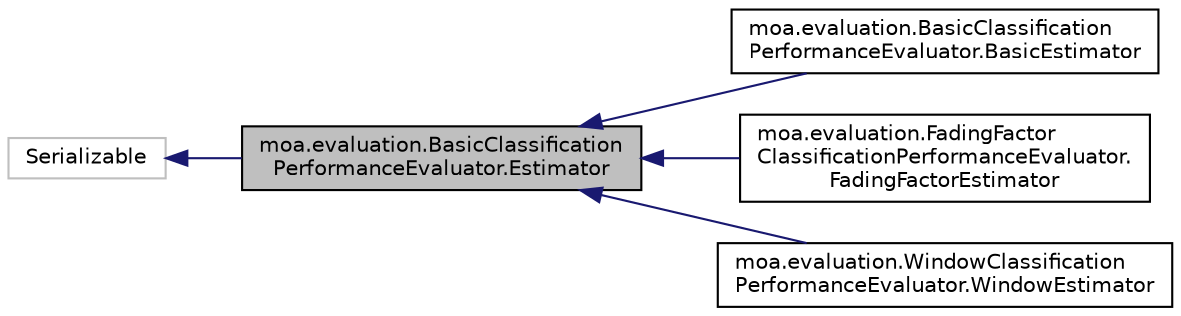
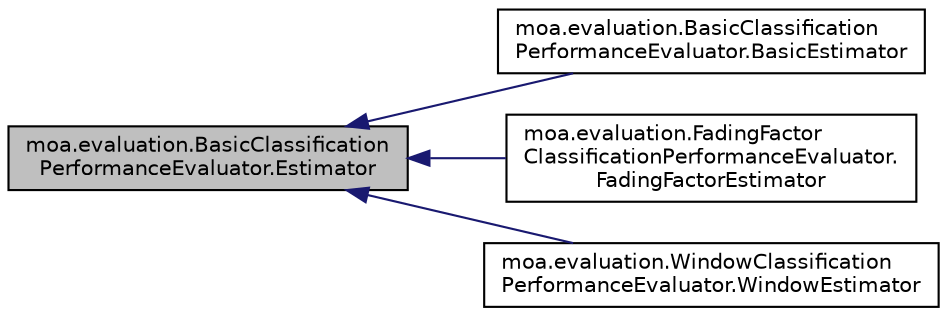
node "Serializable": removed
